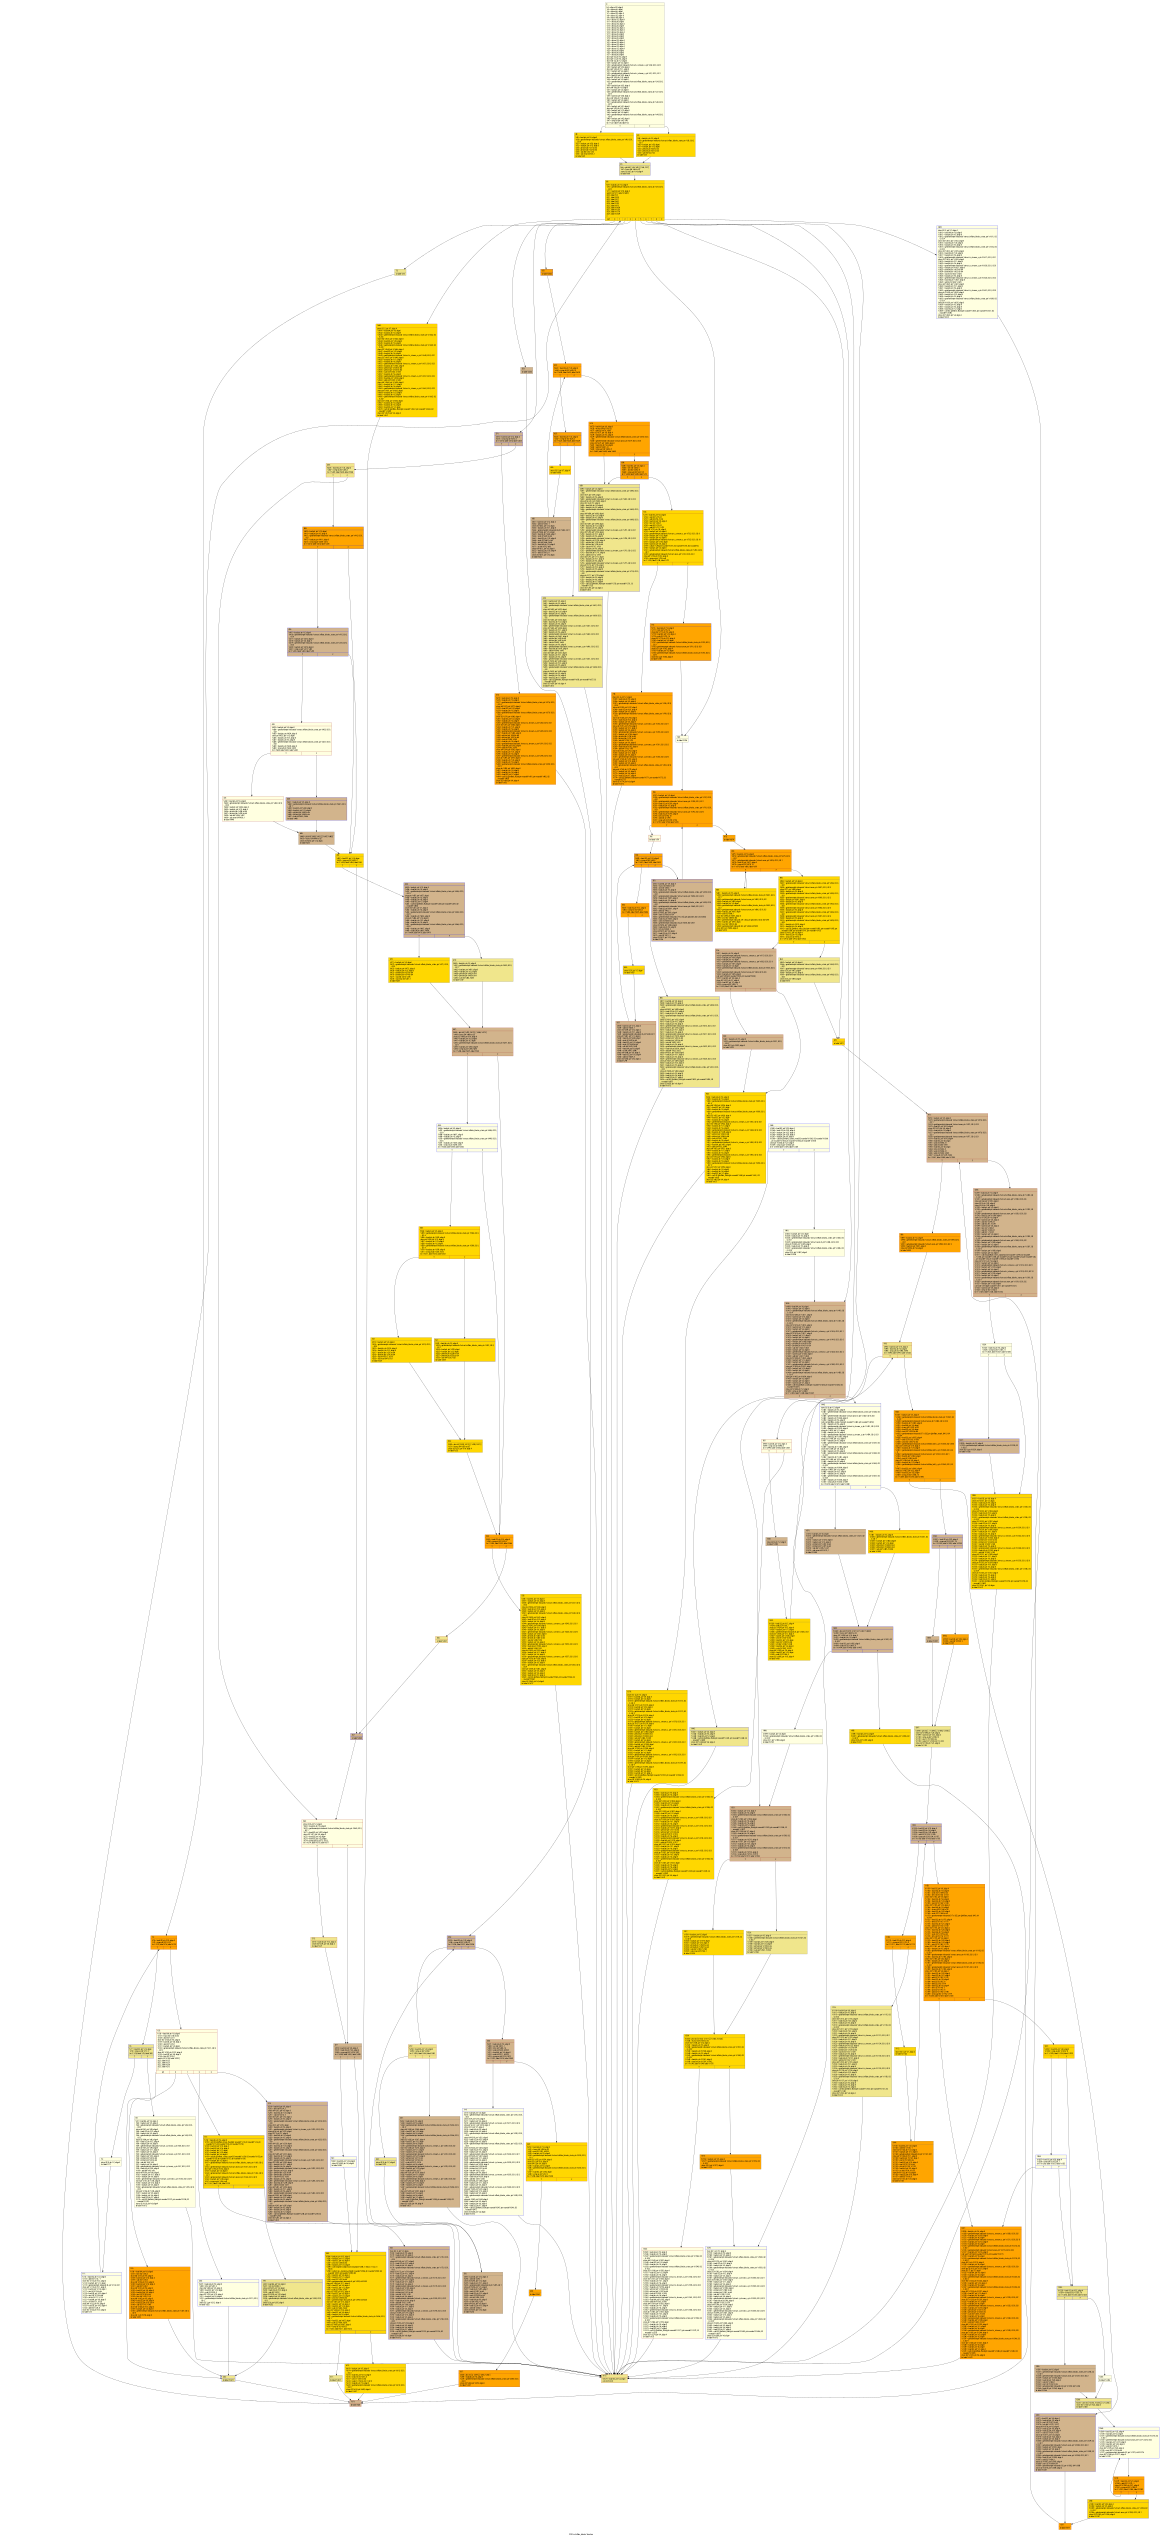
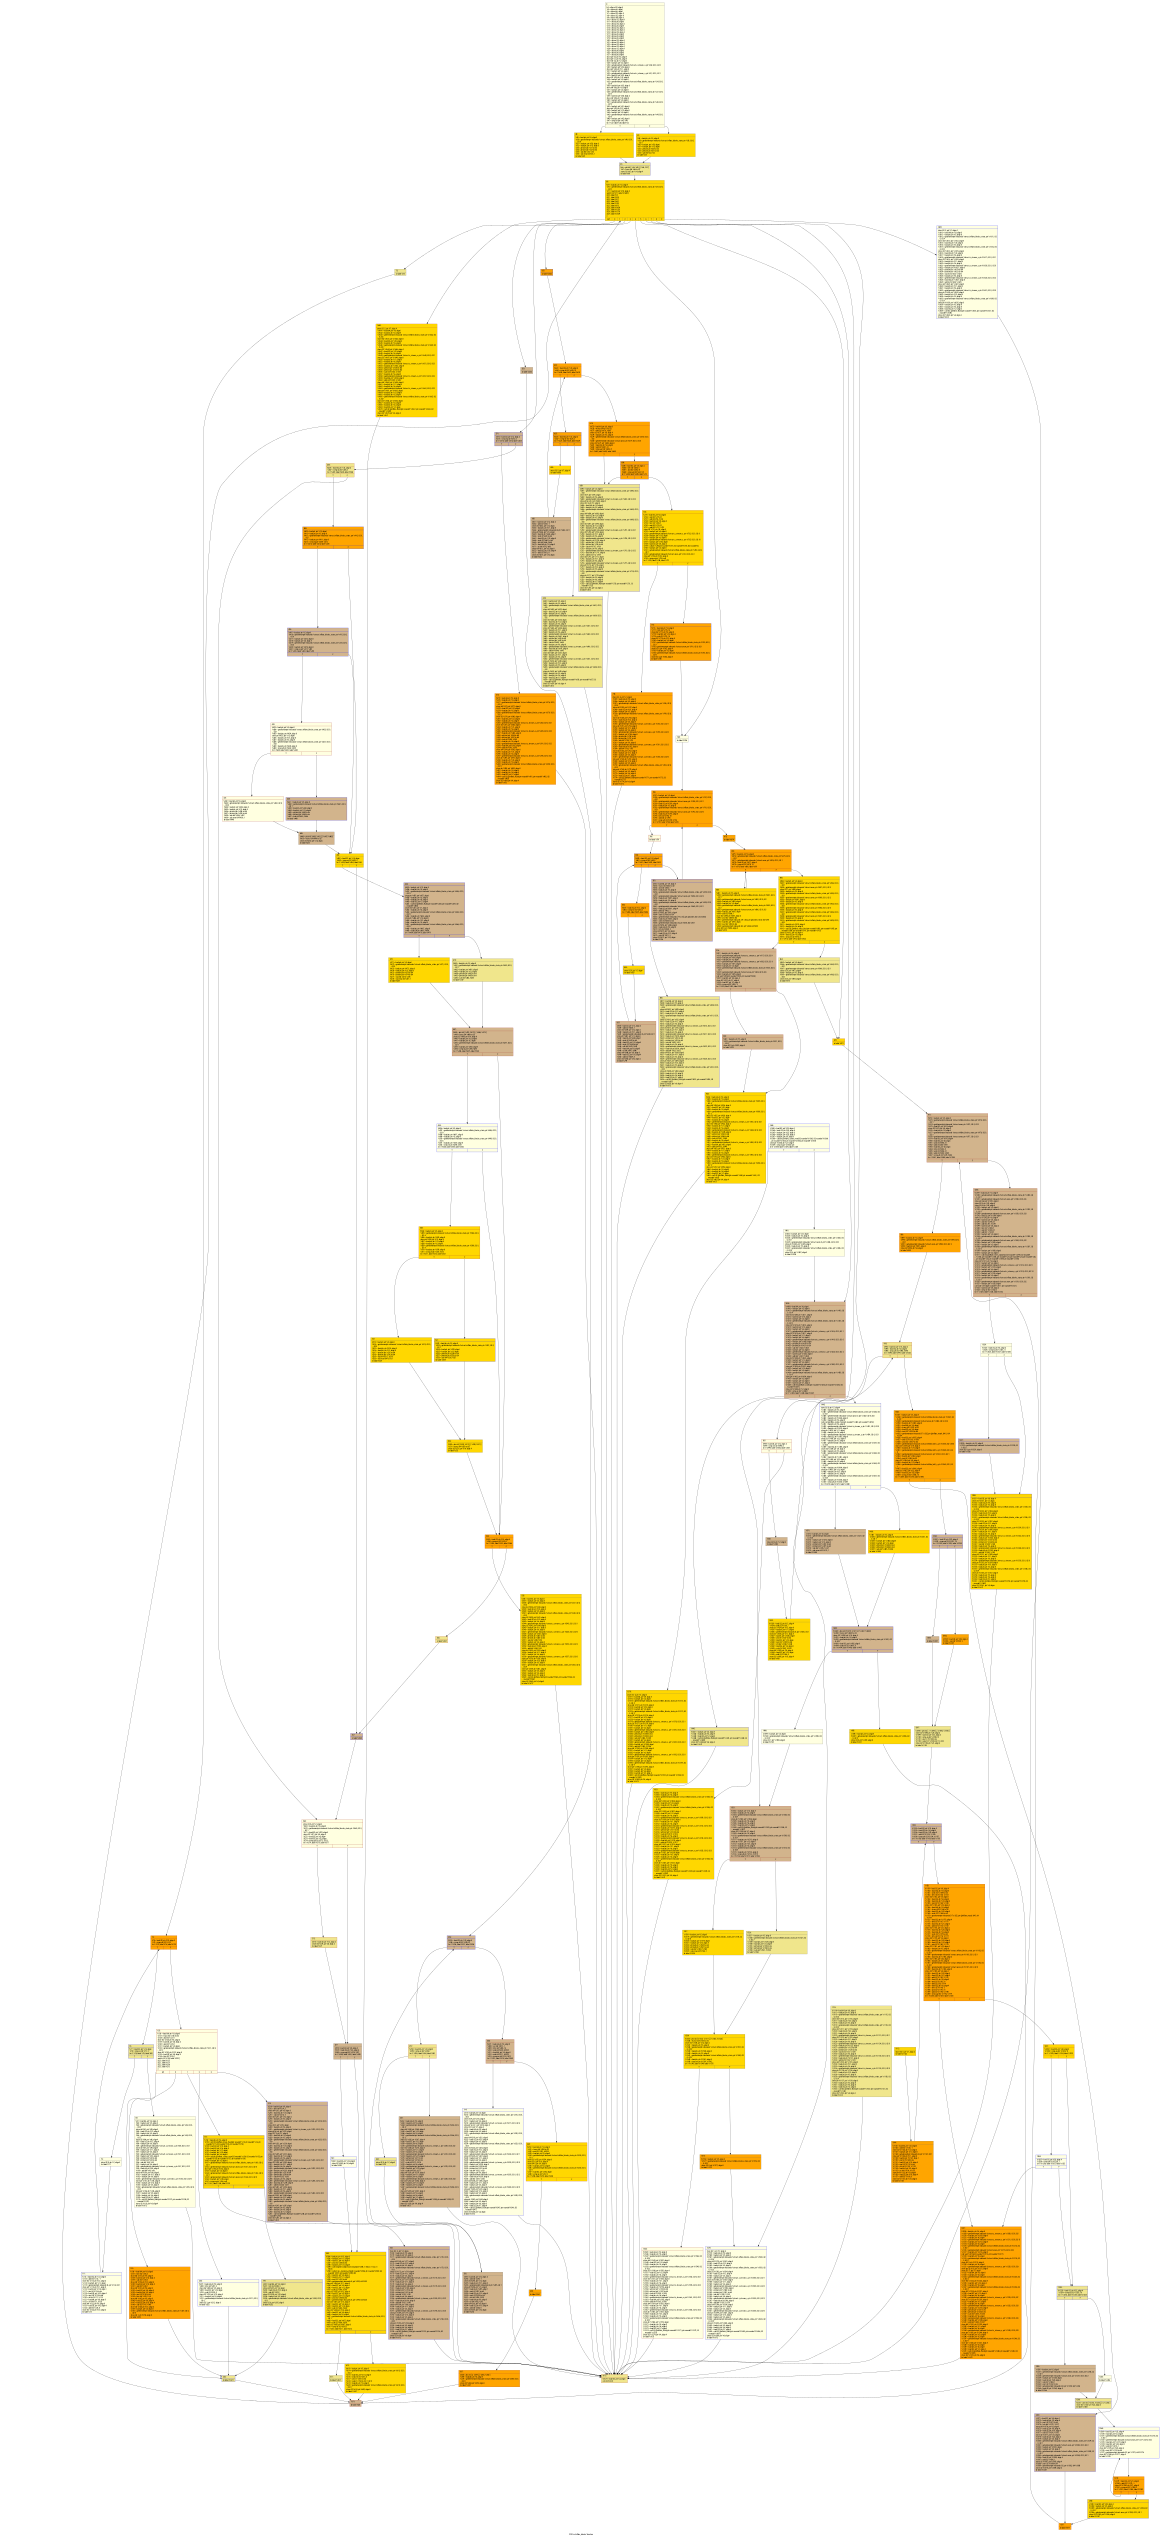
node "1109:": removed
node "135:": text "%147 = load i32, ptr %10, call 4" -> "%147 = load i32, ptr %10, align 4"
